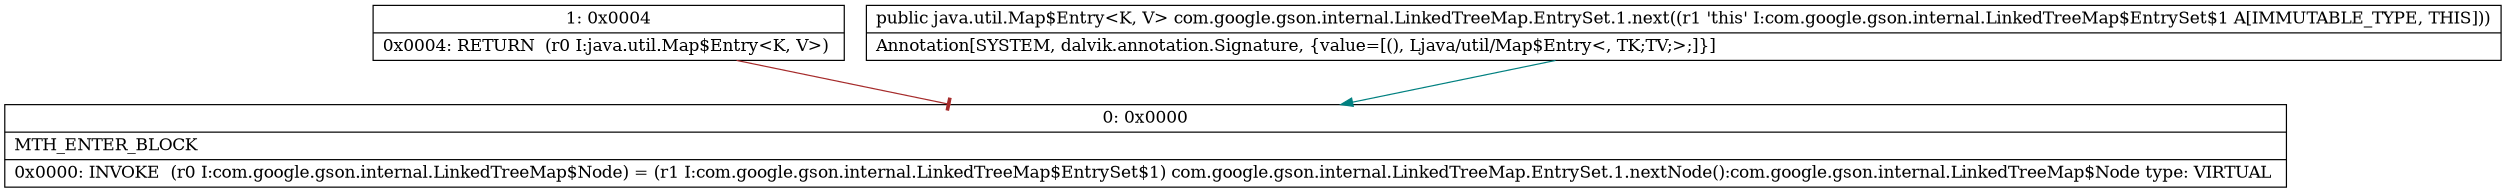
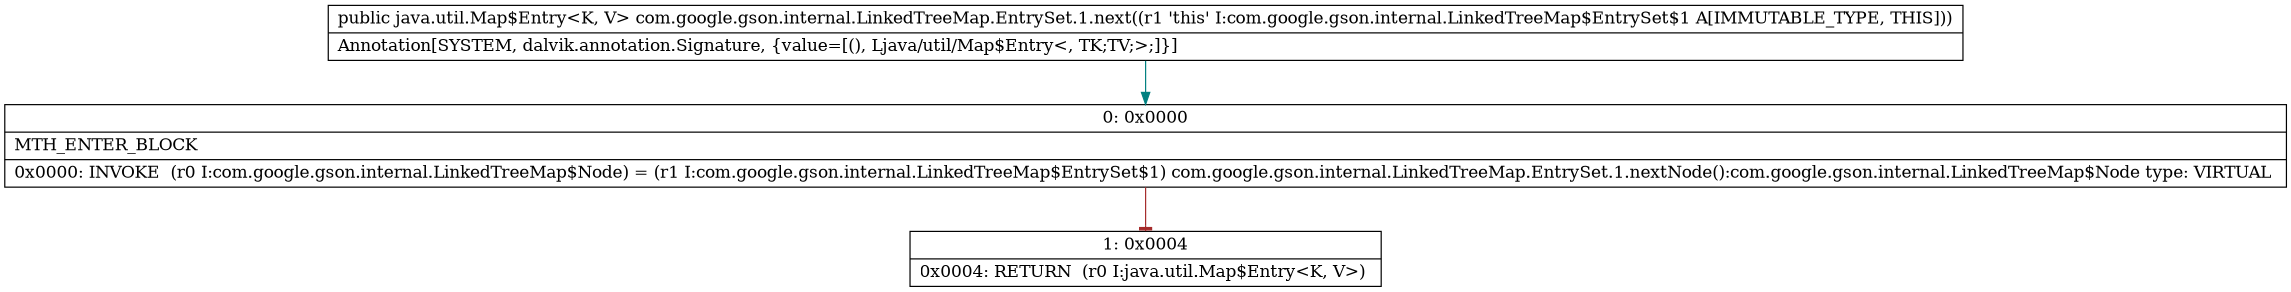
edge "1: 0x0004" -> "0: 0x0000": reversed
